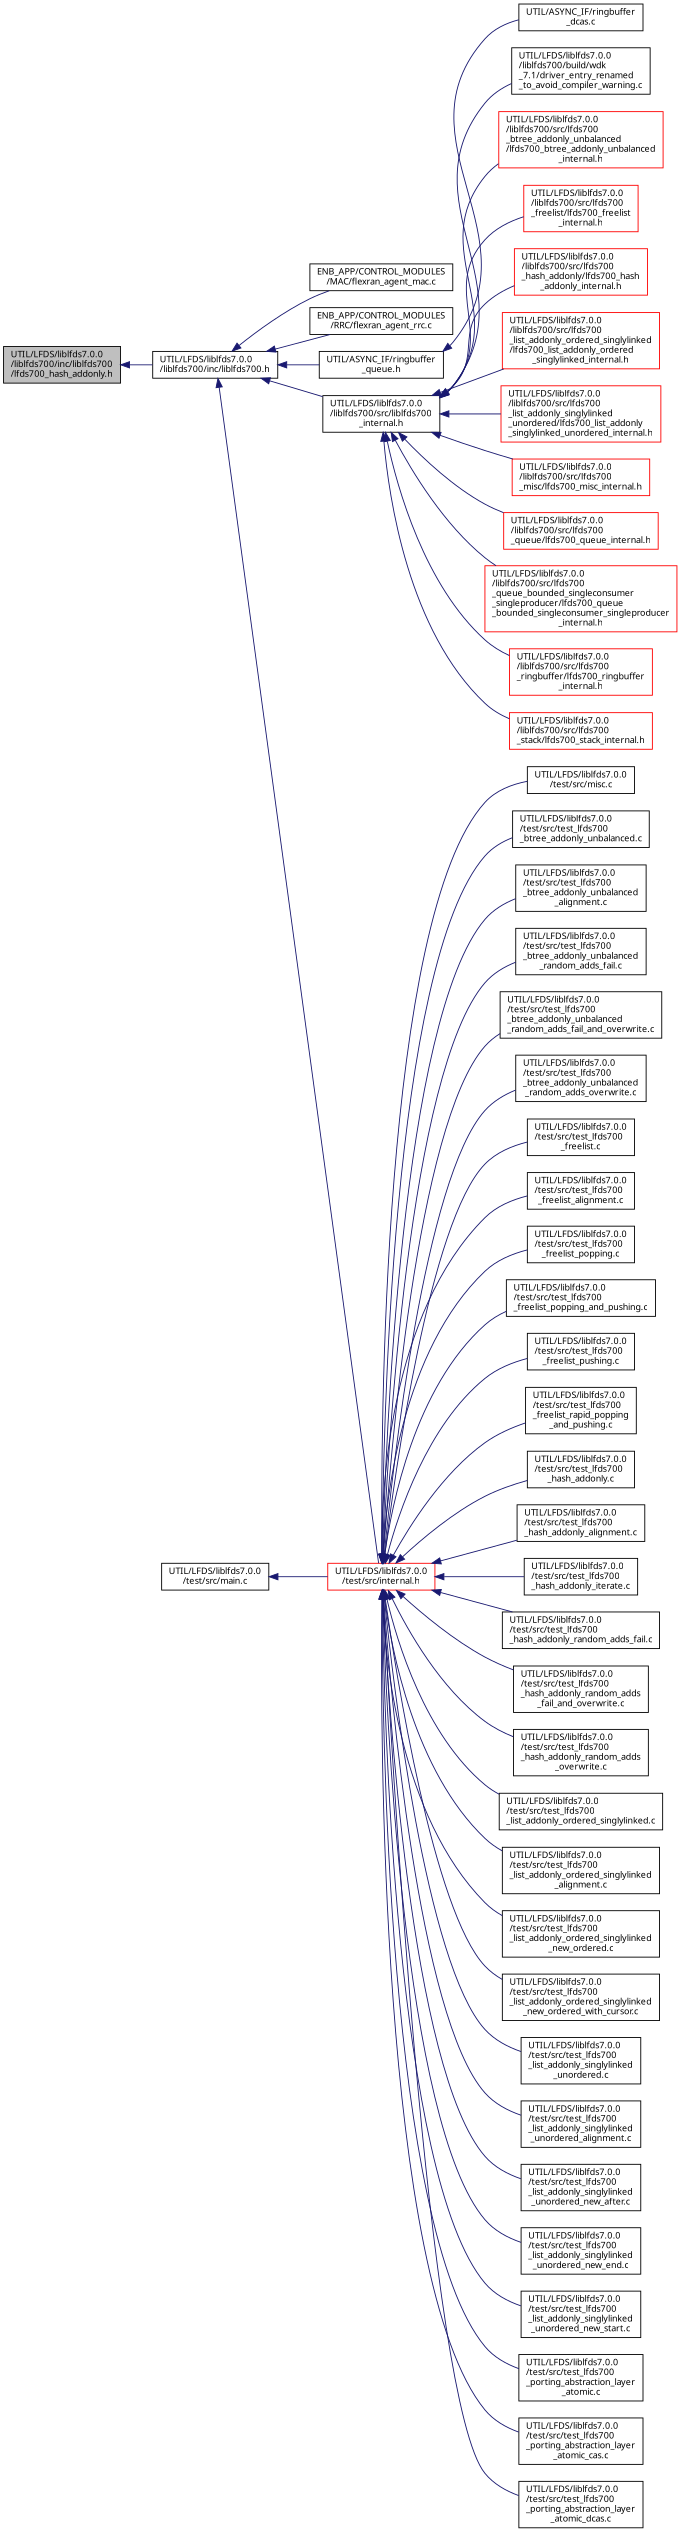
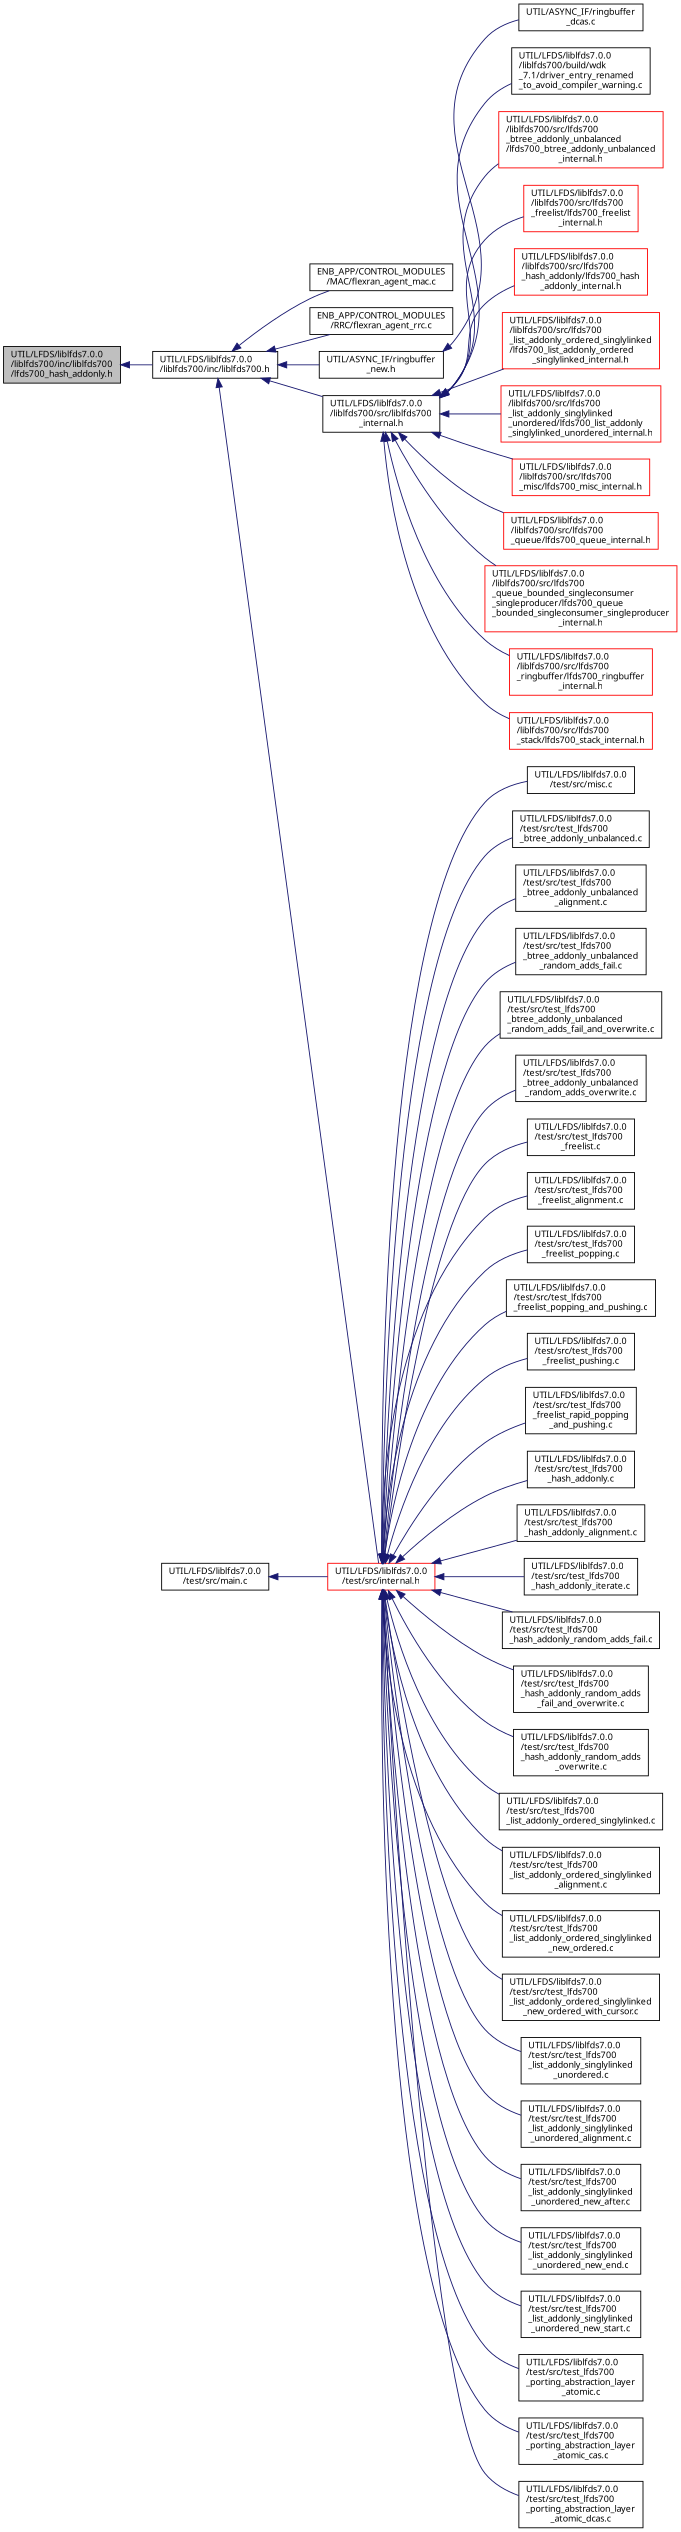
node "UTIL/ASYNC_IF/ringbuffer _queue.h": label "UTIL/ASYNC_IF/ringbuffer _queue.h" -> "UTIL/ASYNC_IF/ringbuffer _new.h"
